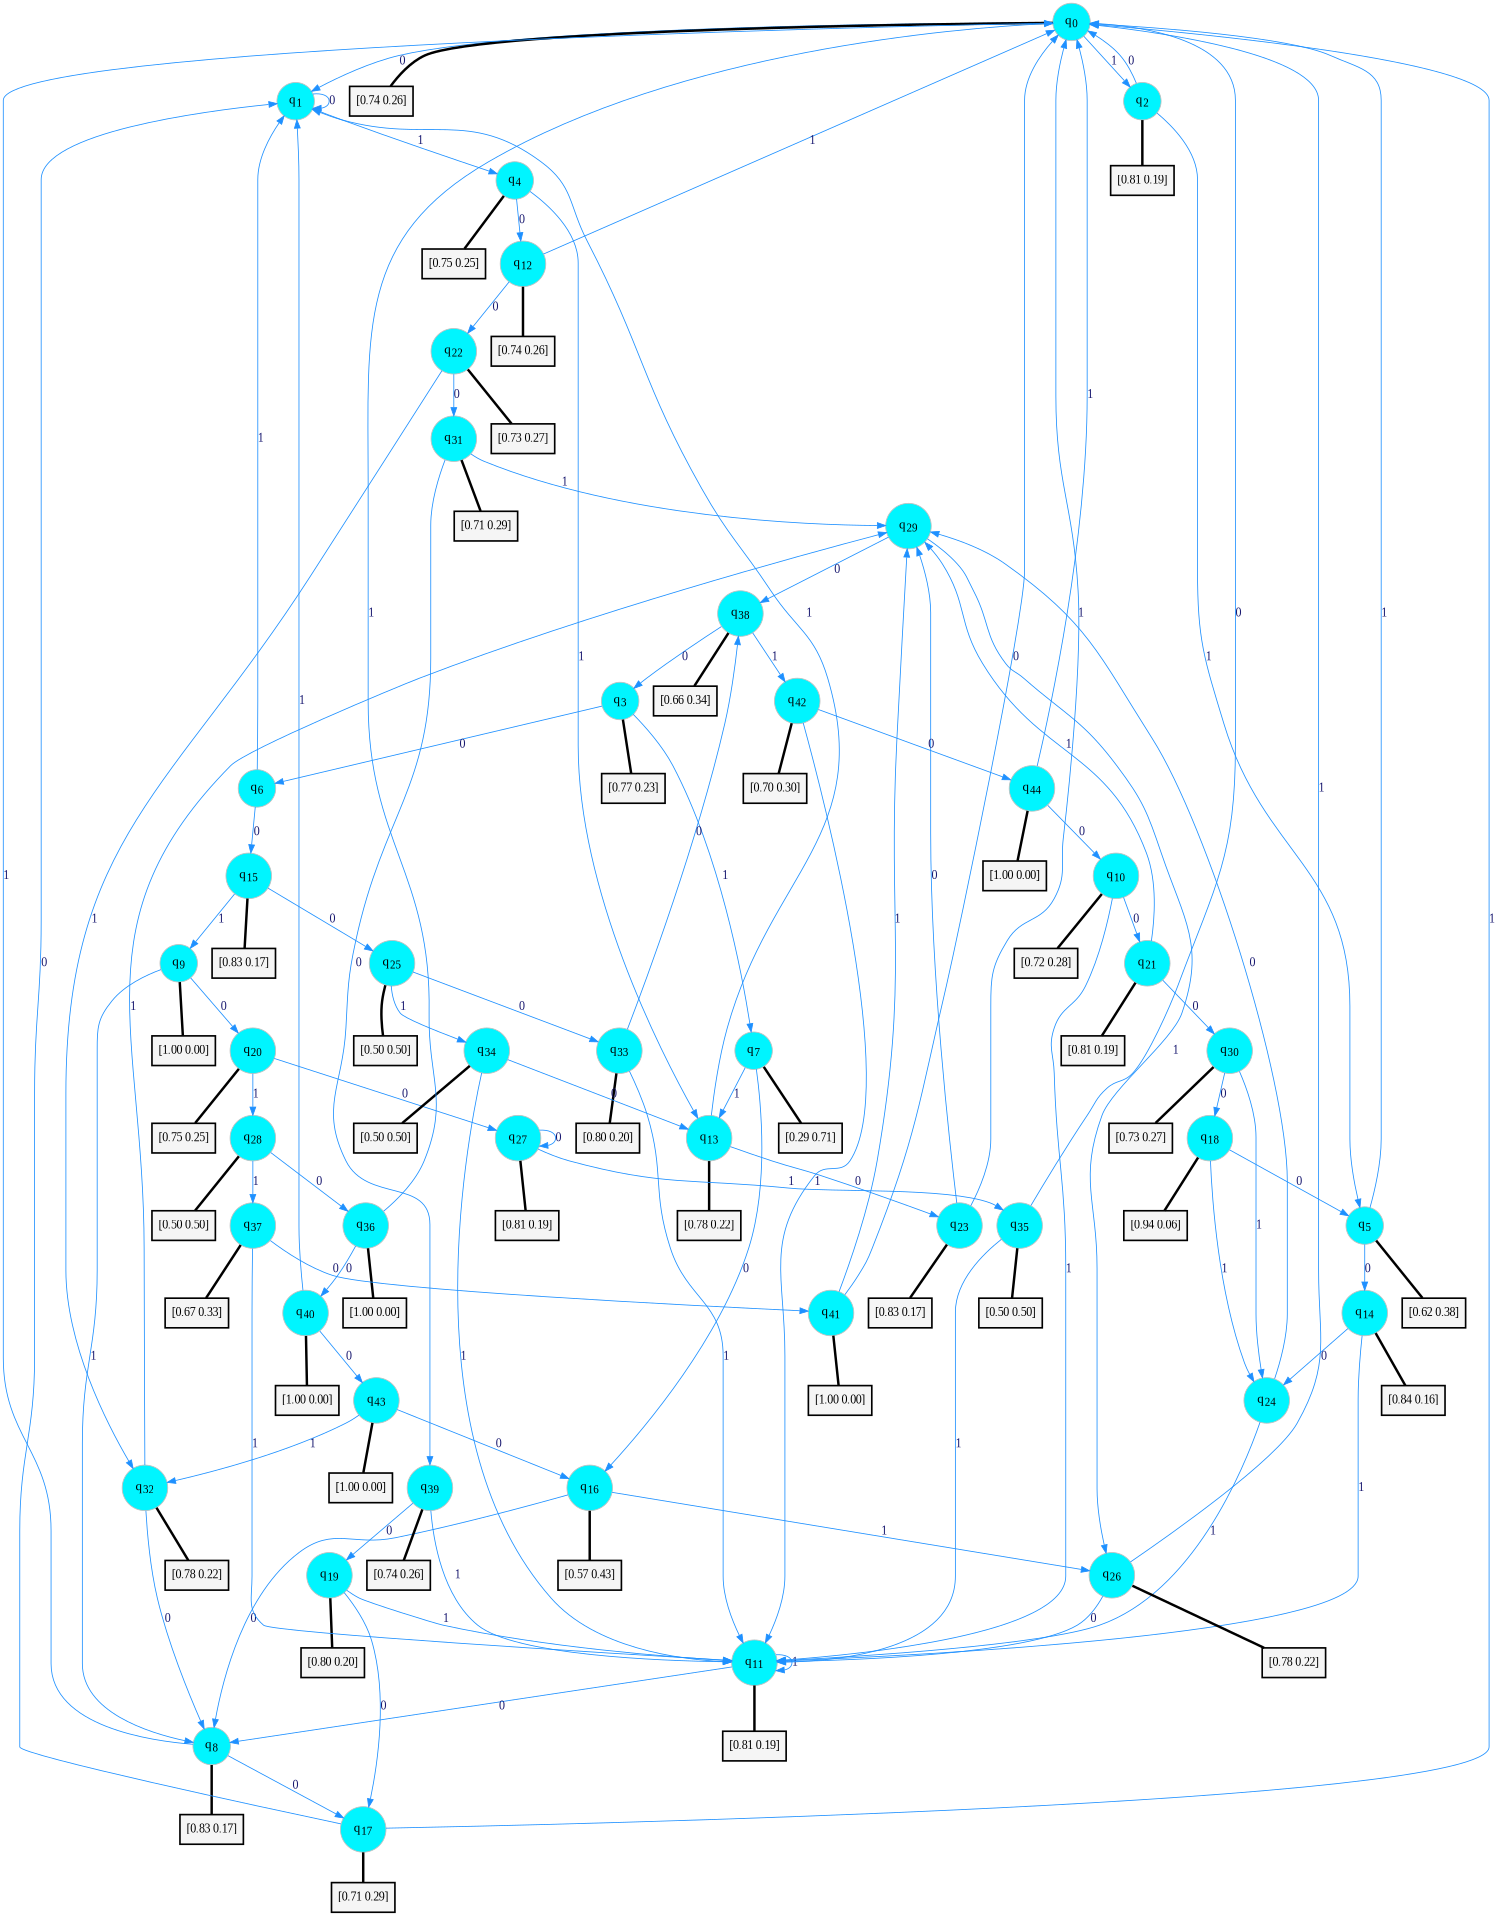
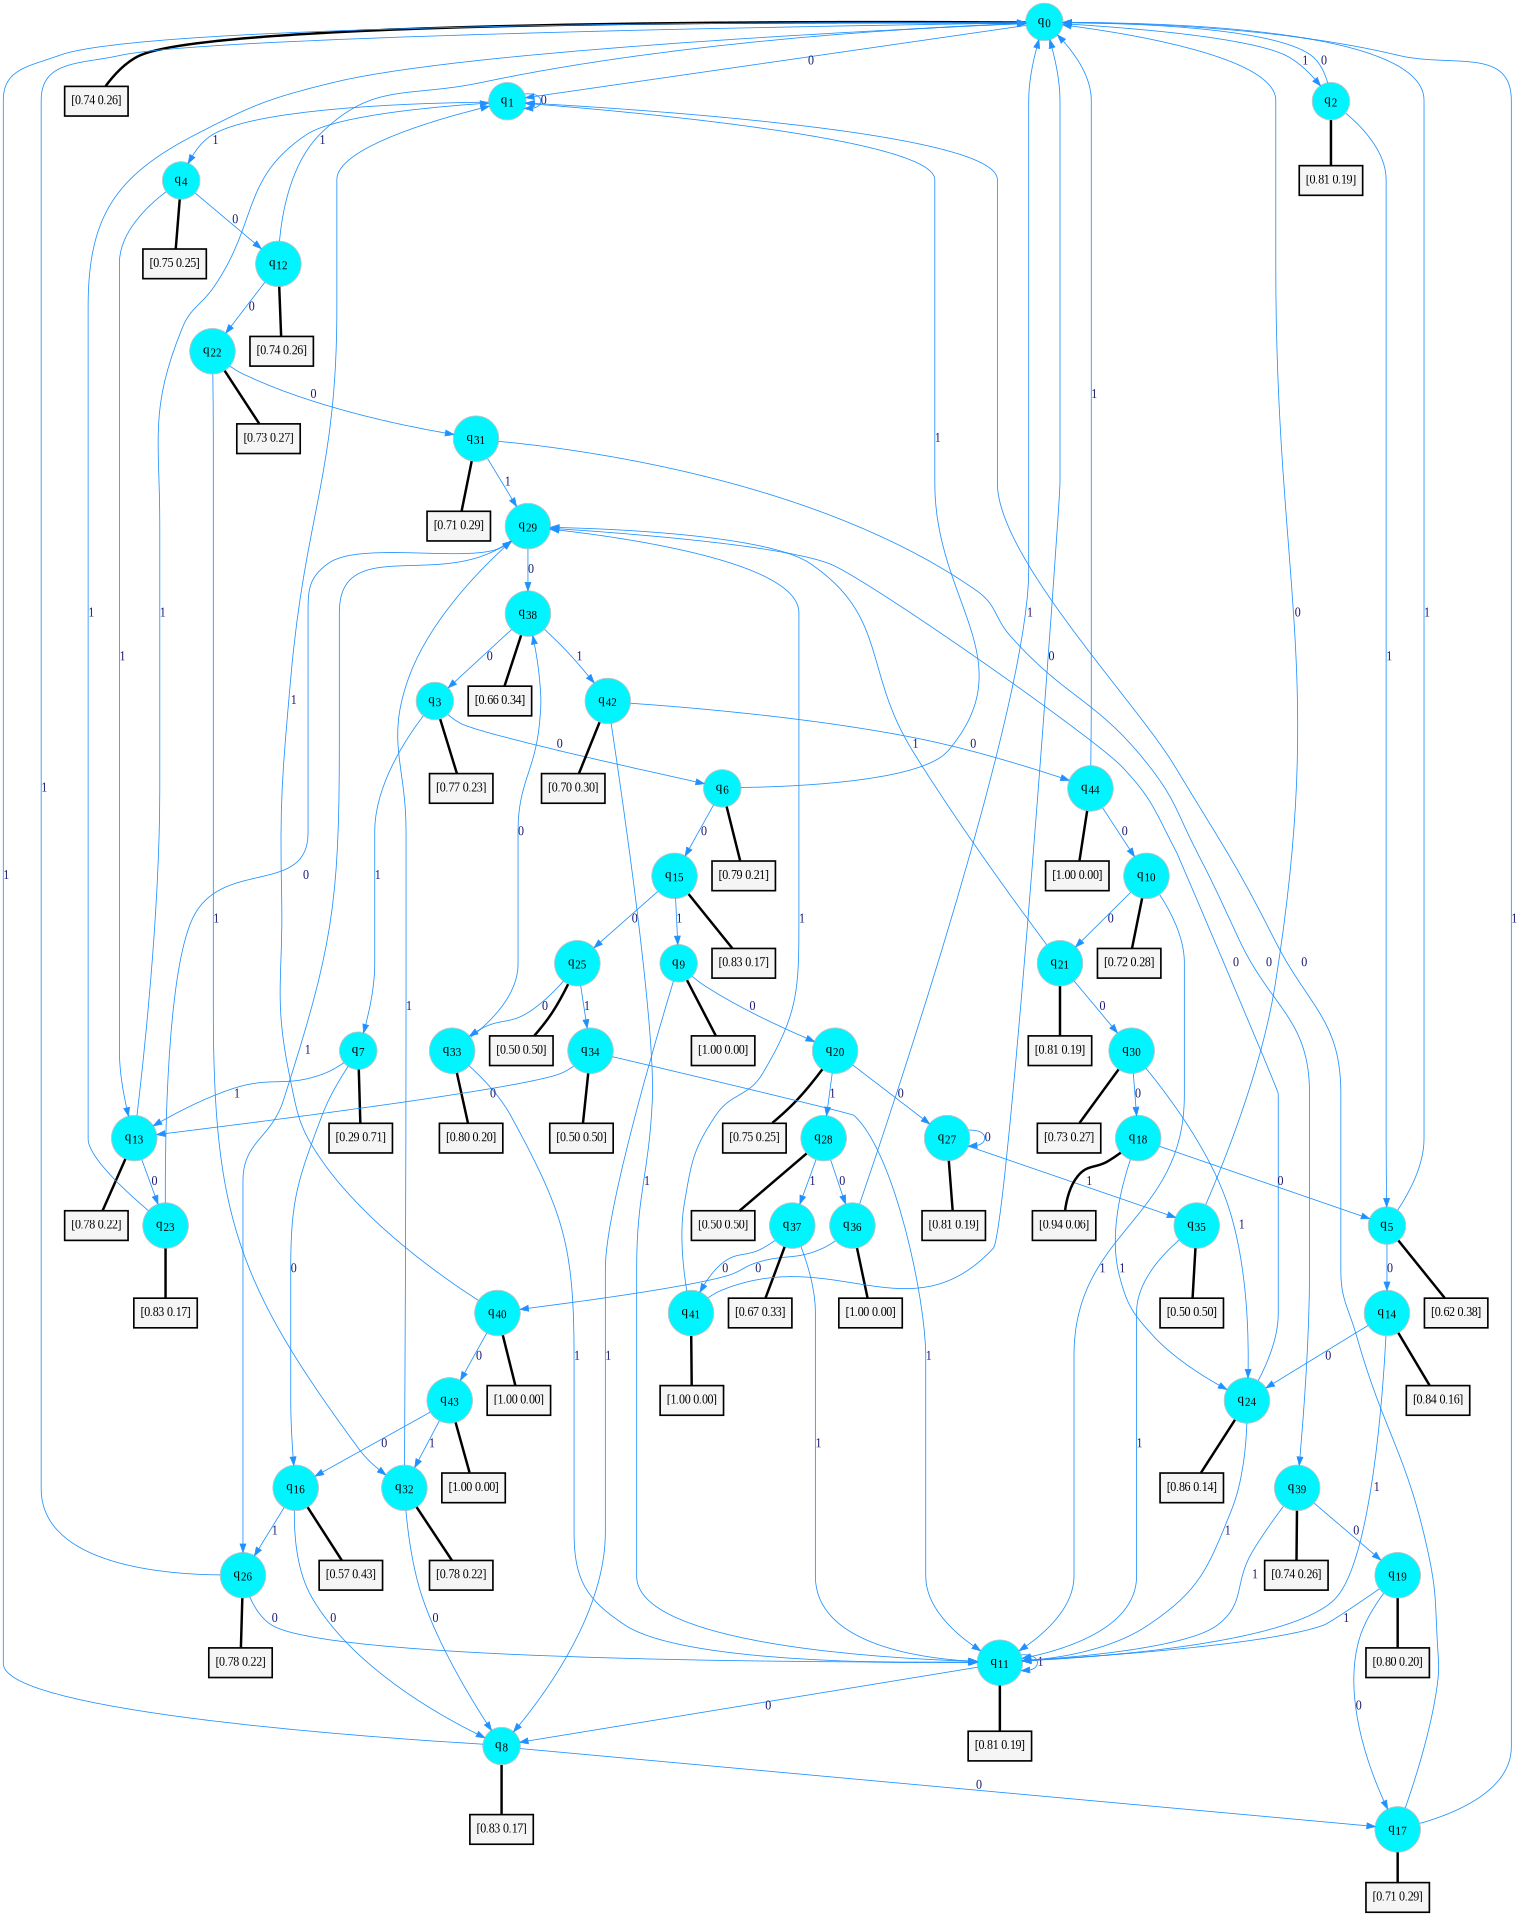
node "[0.79 0.21]": added
node "[0.86 0.14]": added
